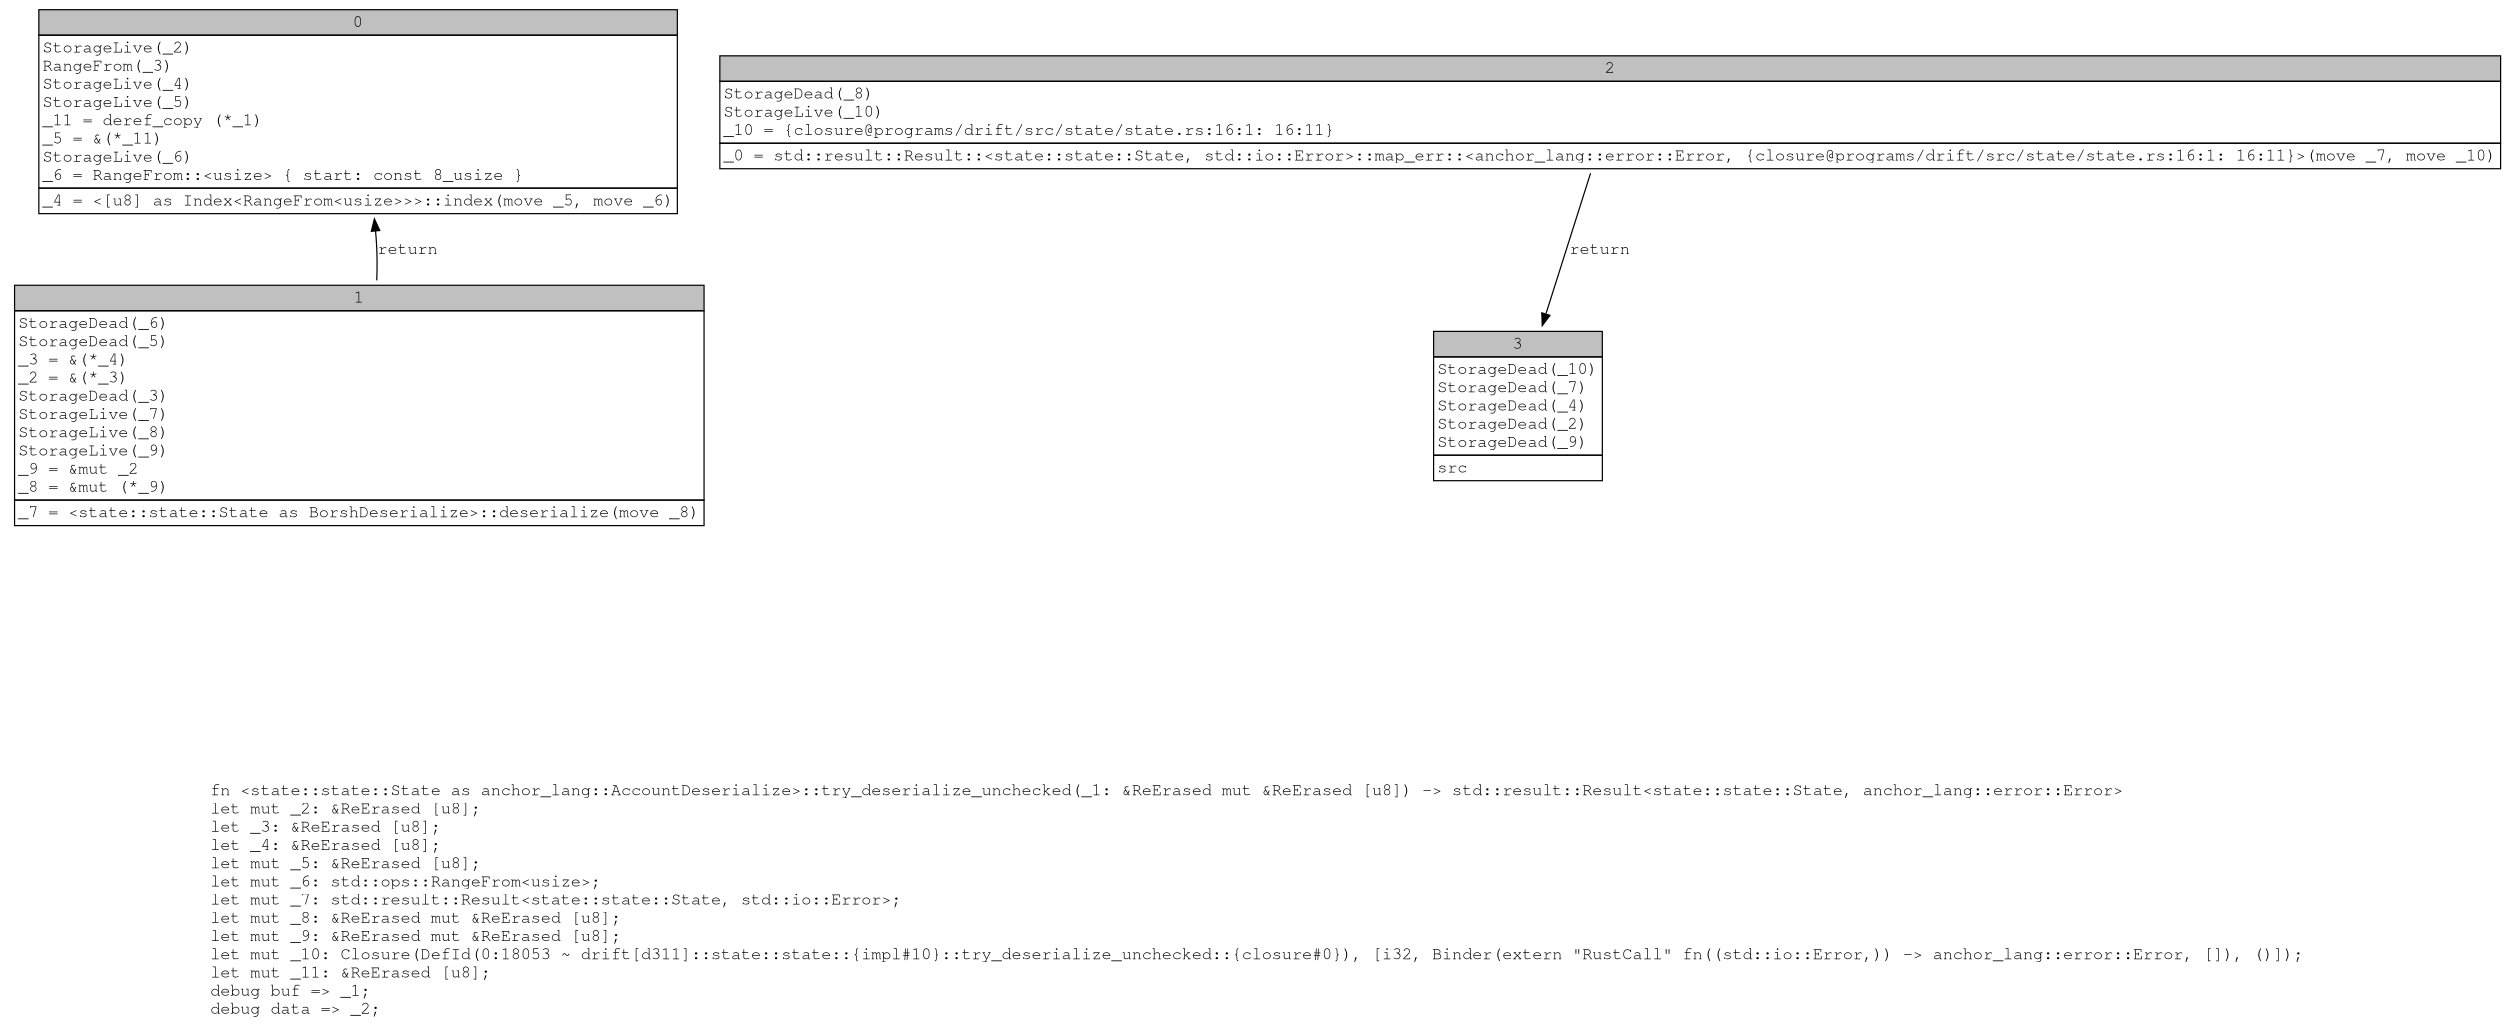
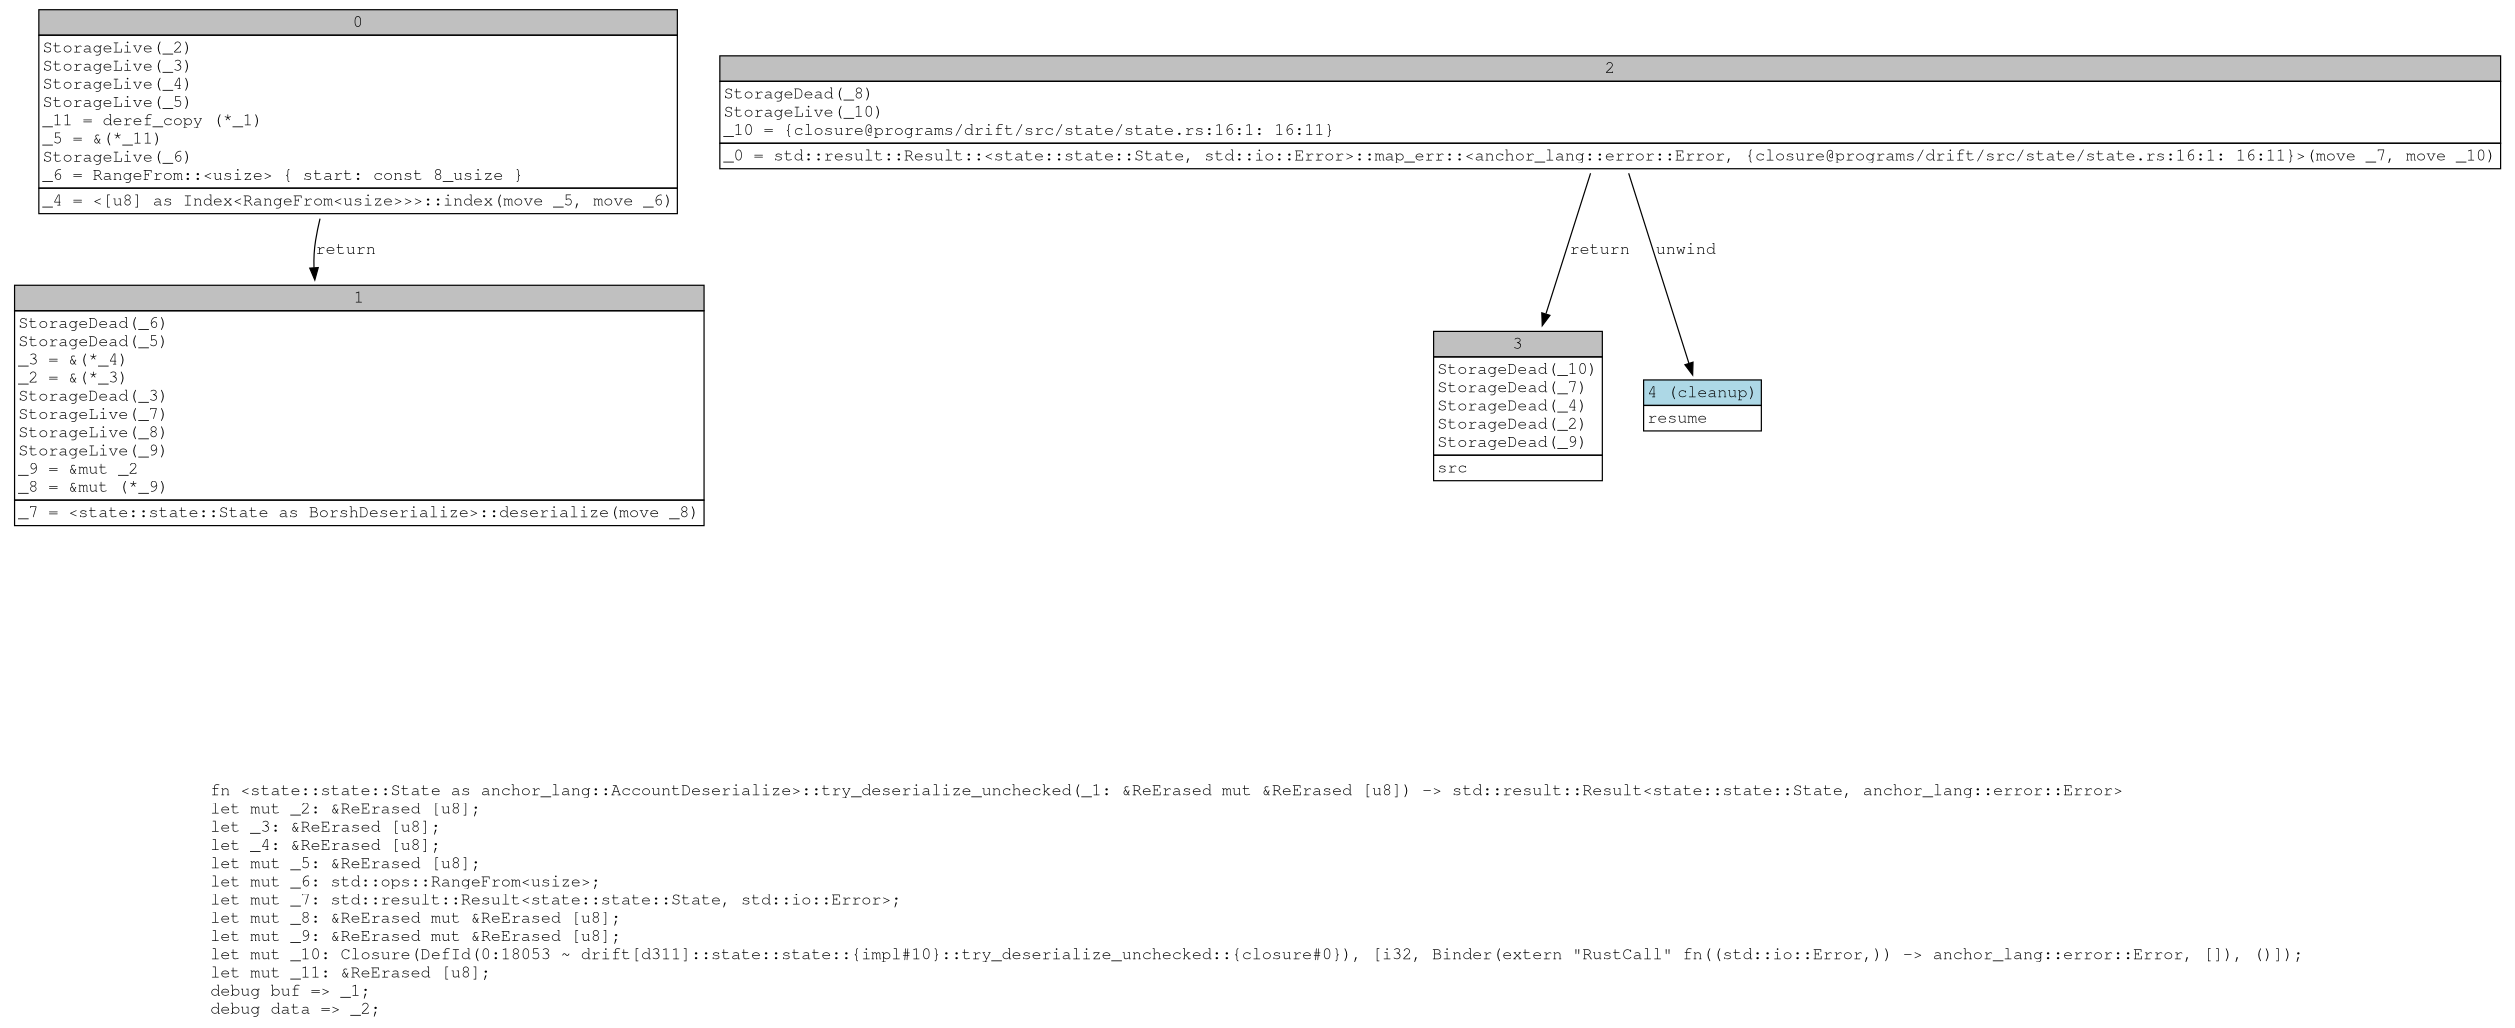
node "0": text "RangeFrom(_3)" -> "StorageLive(_3)"
edge "1" -> "0": reversed
node "4 (cleanup)": added
